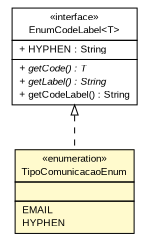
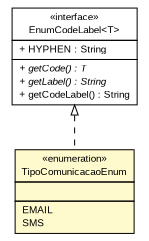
node "TipoComunicacaoEnum": text "HYPHEN" -> "SMS"
